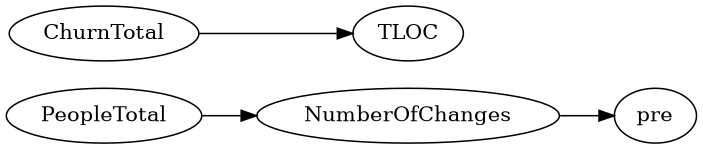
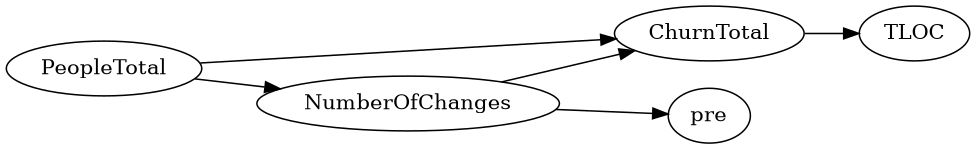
edge "PeopleTotal" -> "ChurnTotal": added
edge "NumberOfChanges" -> "ChurnTotal": added
